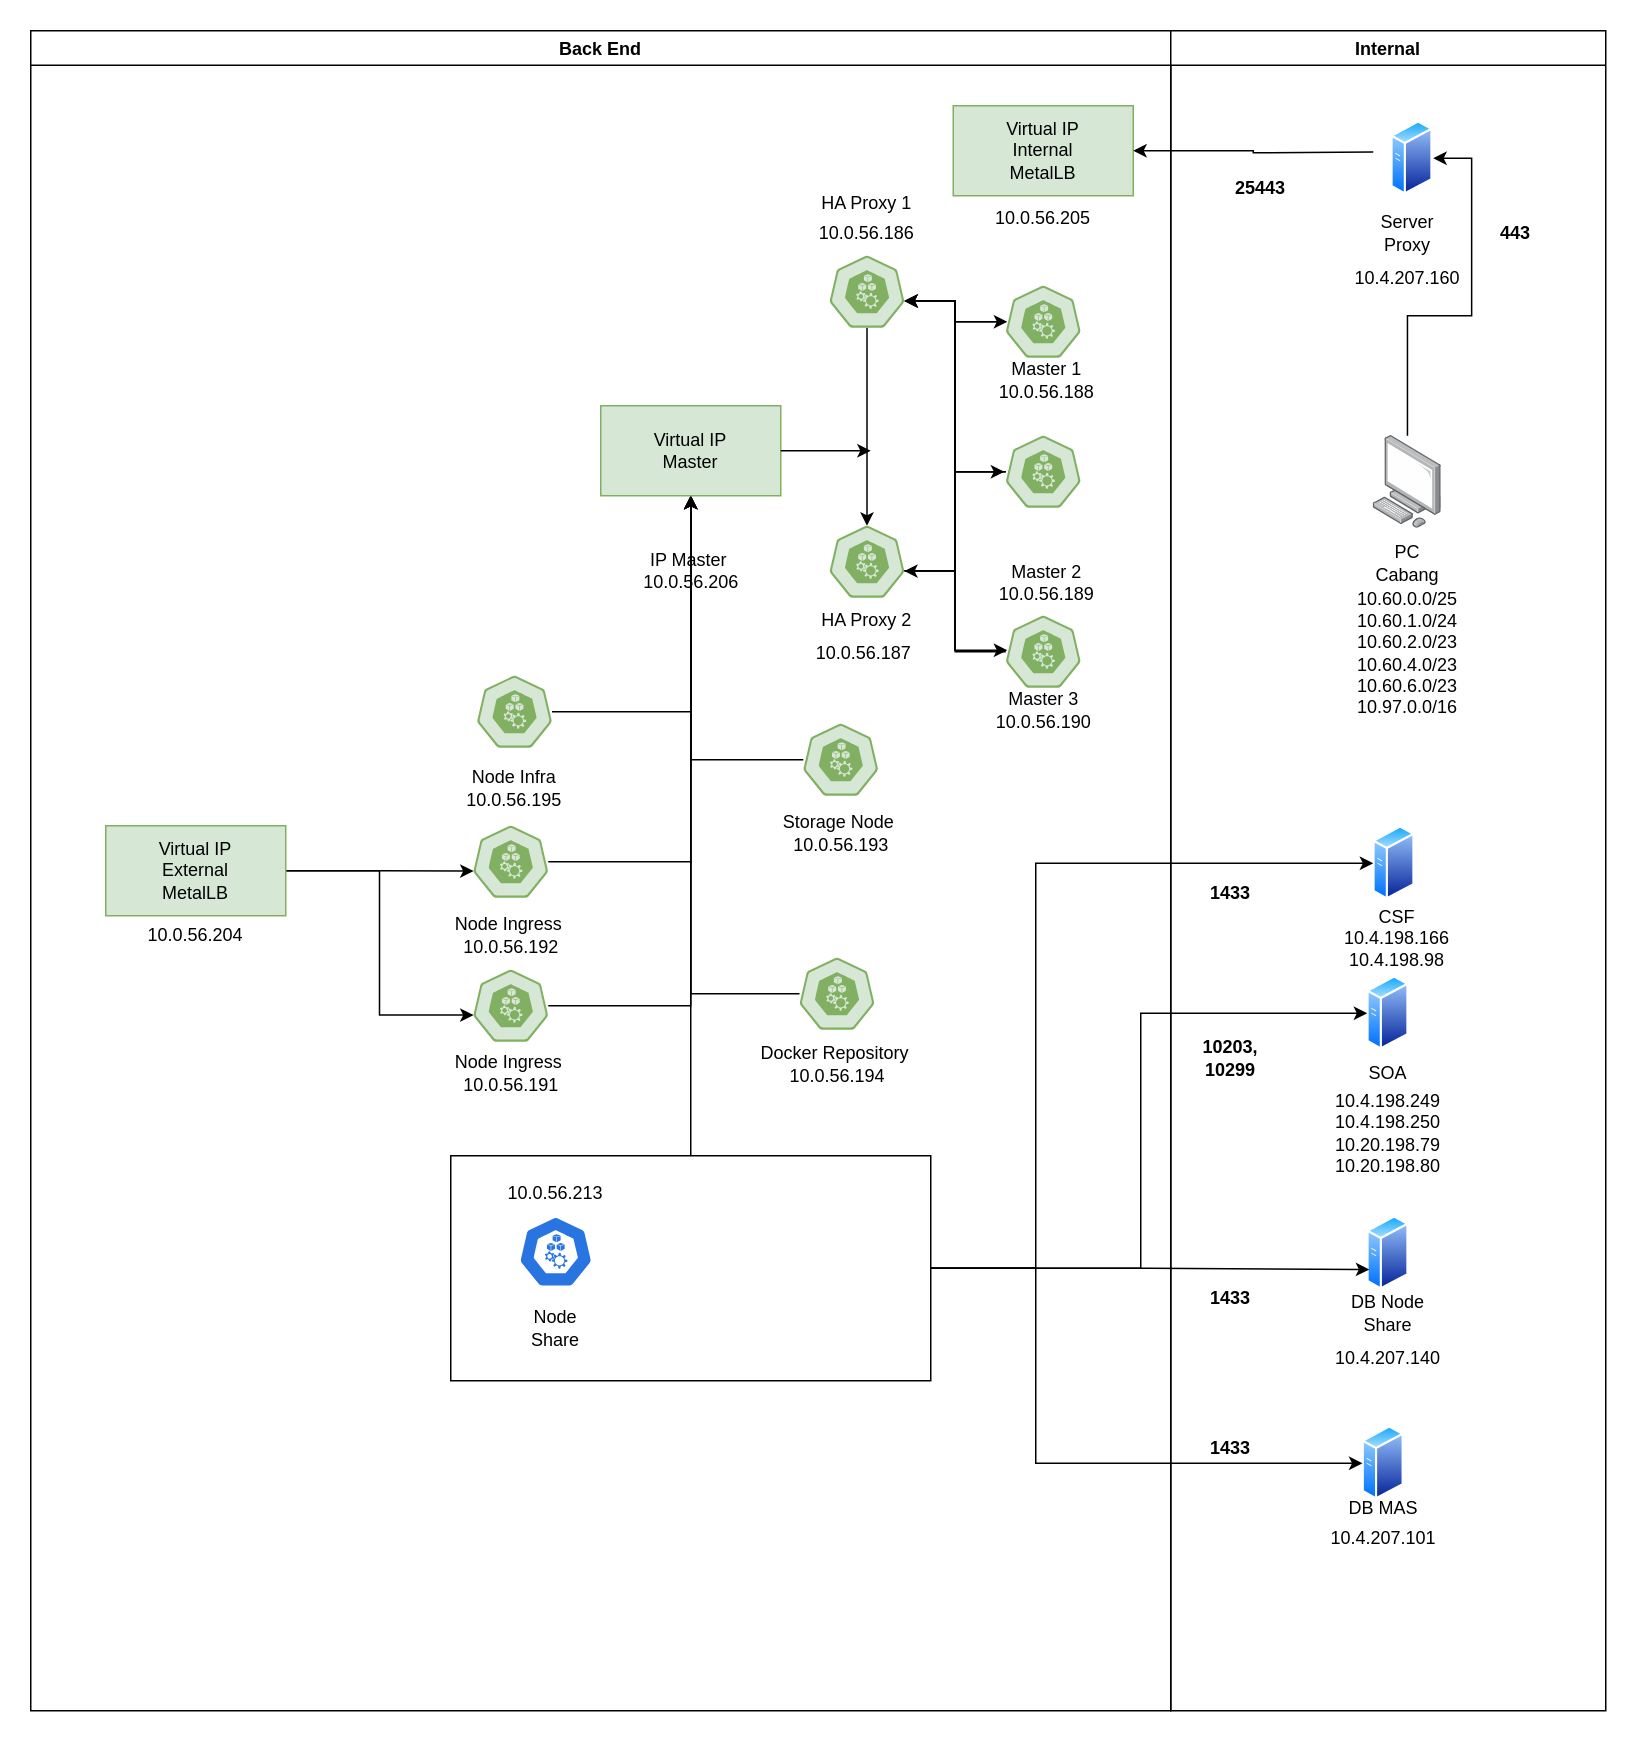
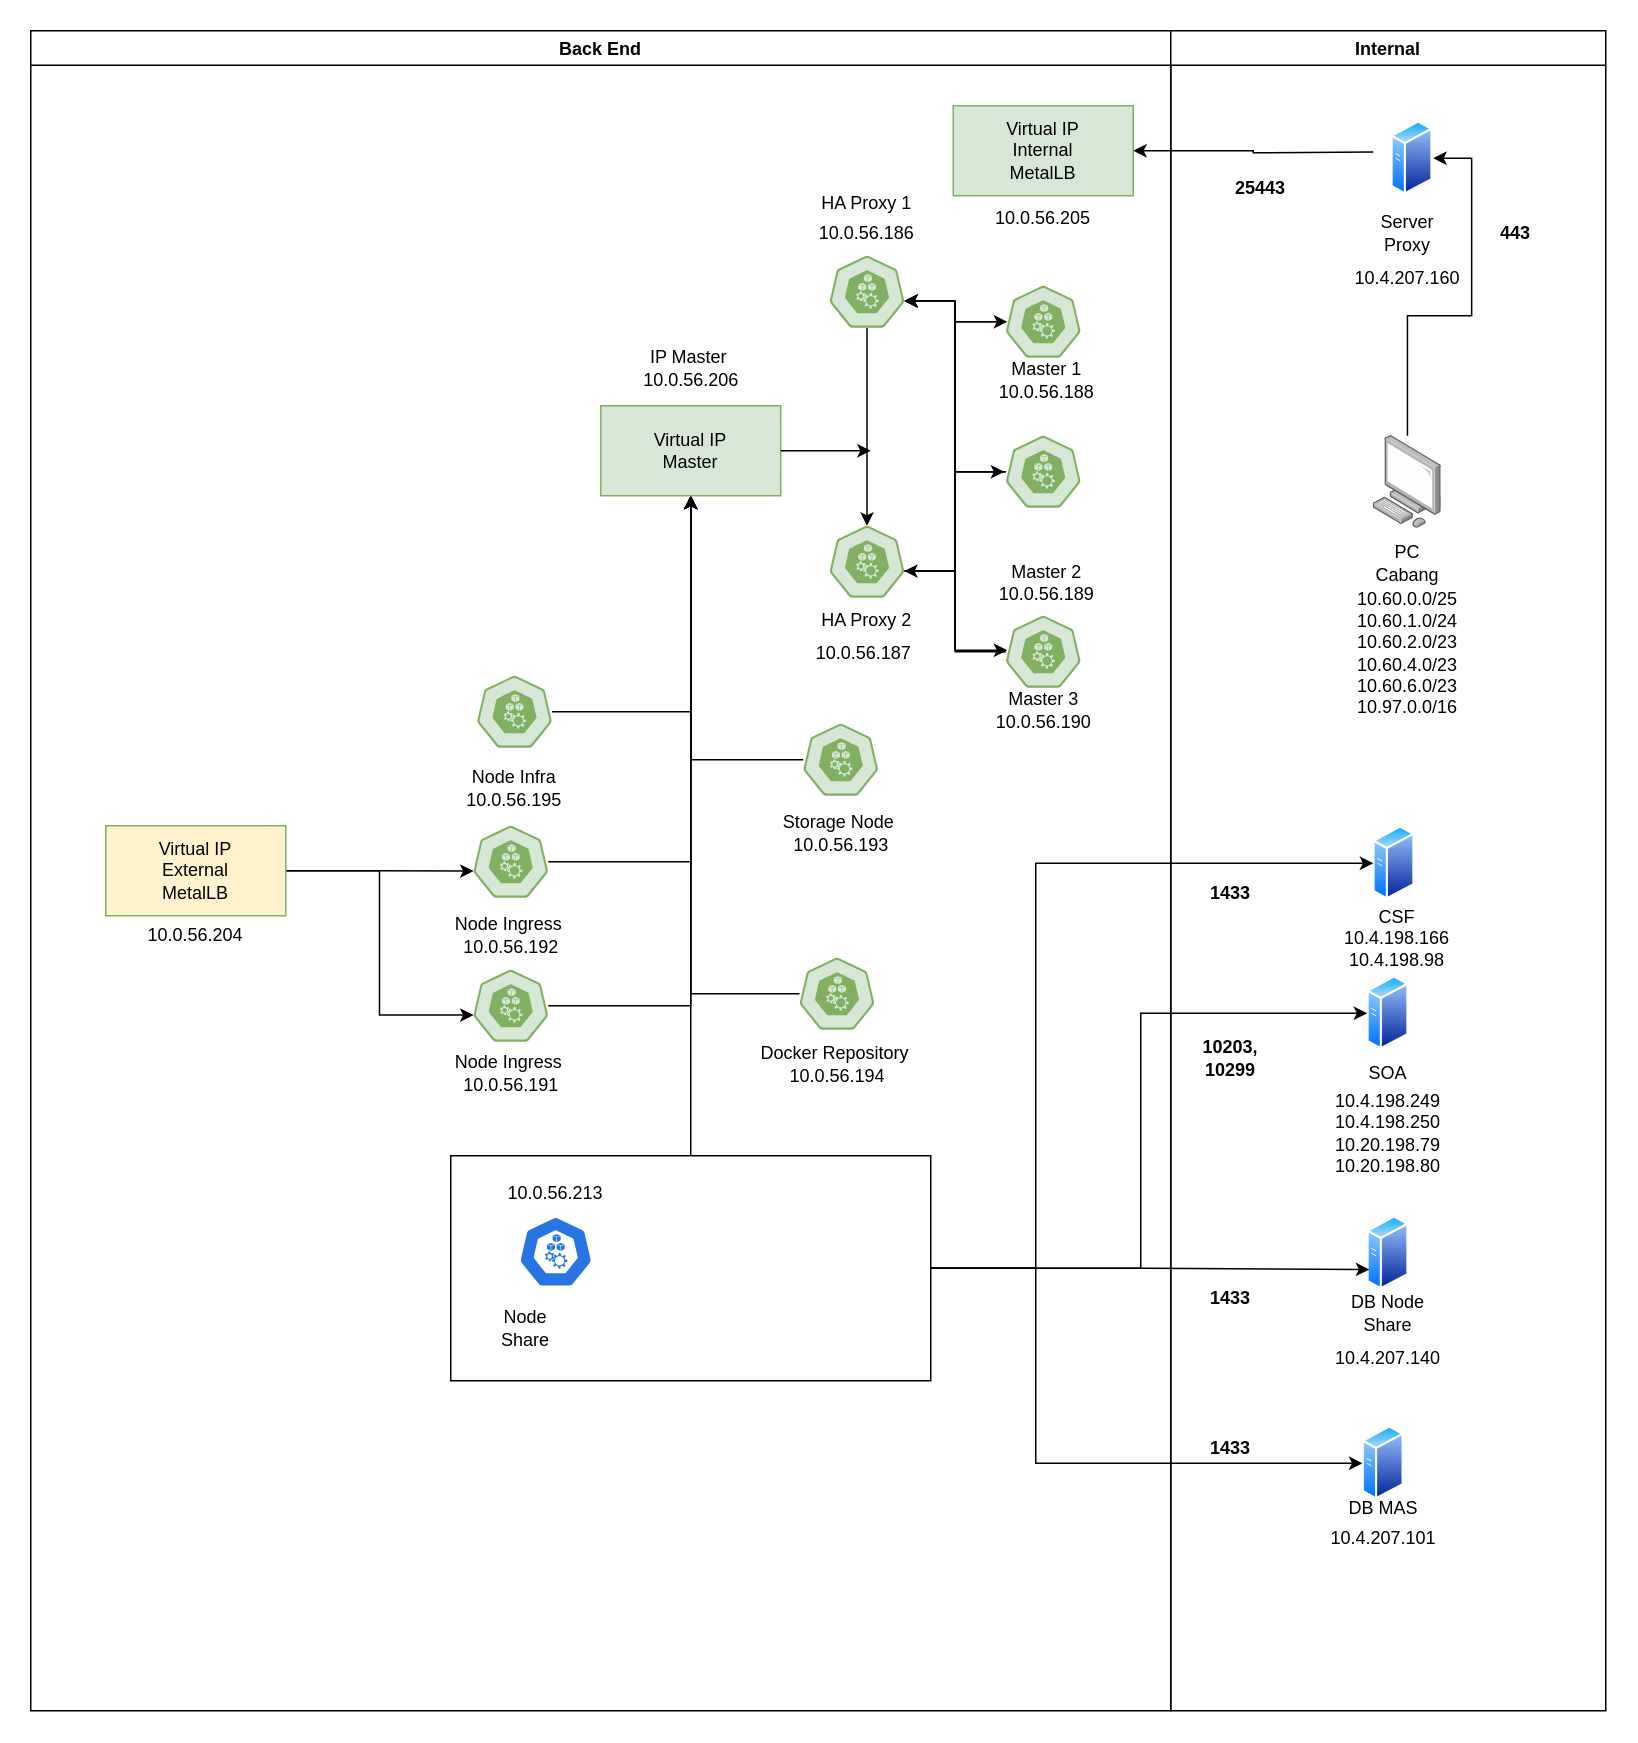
node "IP Master 10.0.56.206": moved (691, 571) -> (691, 368)
node "Virtual IP External MetalLB": fillcolor #d6e7d6 -> #fff2cc
node "Node Share": moved (556, 1328) -> (526, 1328)
